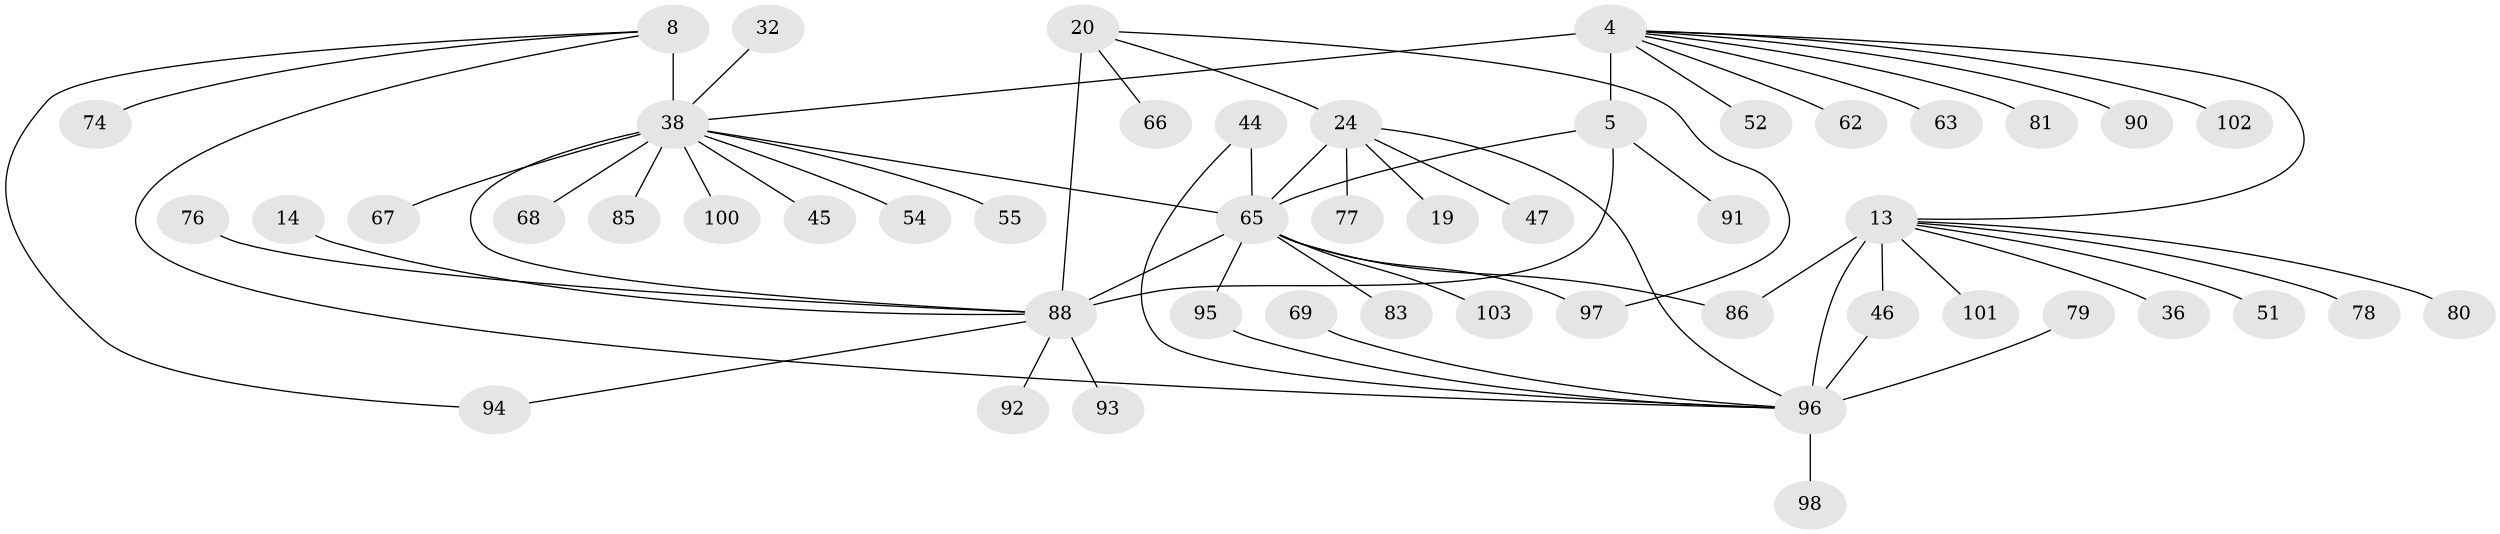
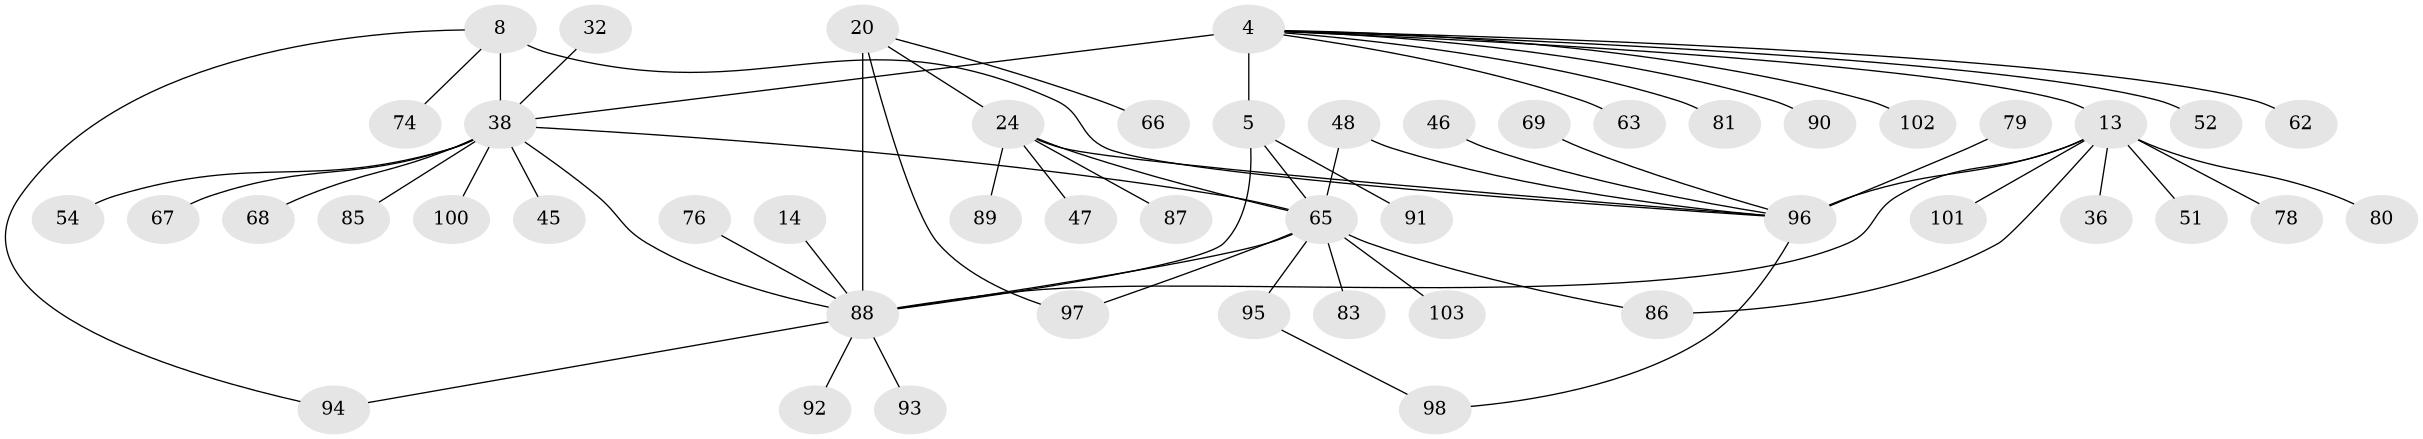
node "44": label "44" -> "48"
node "55": removed
node "77": label "77" -> "87"
node "19": label "19" -> "89"
edge "13" -- "46": now "13" -- "88"
edge "95" -- "96": now "95" -- "98"
